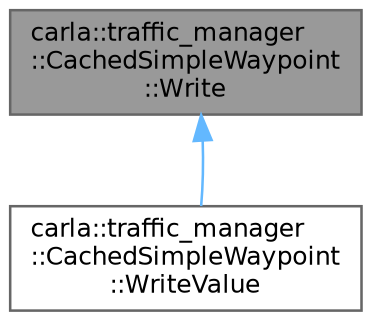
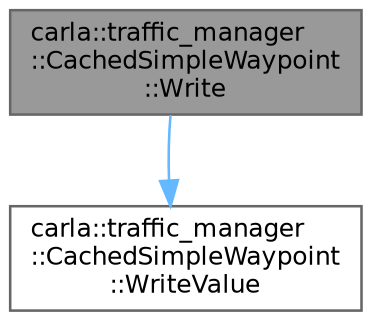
edge "carla::traffic_manager ::CachedSimpleWaypoint ::WriteValue" -> "carla::traffic_manager ::CachedSimpleWaypoint ::Write": reversed
